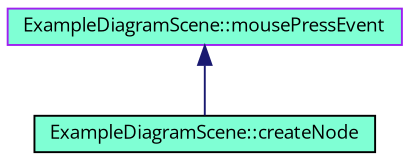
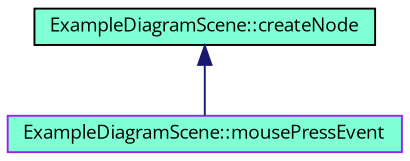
edge "ExampleDiagramScene::createNode" -> "ExampleDiagramScene::mousePressEvent": reversed
